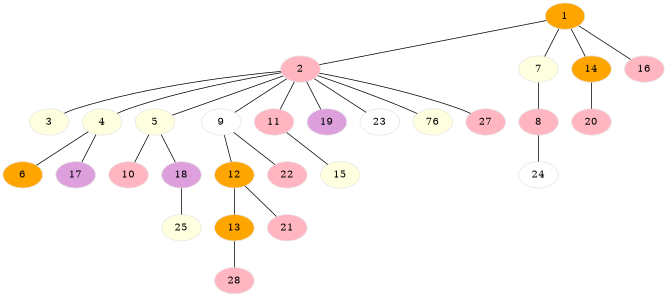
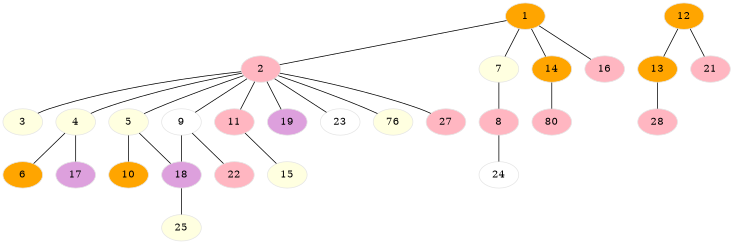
node "20": label "20" -> "80"
edge "9" -- "12": now "9" -- "18"
node "10": fillcolor lightpink -> orange
